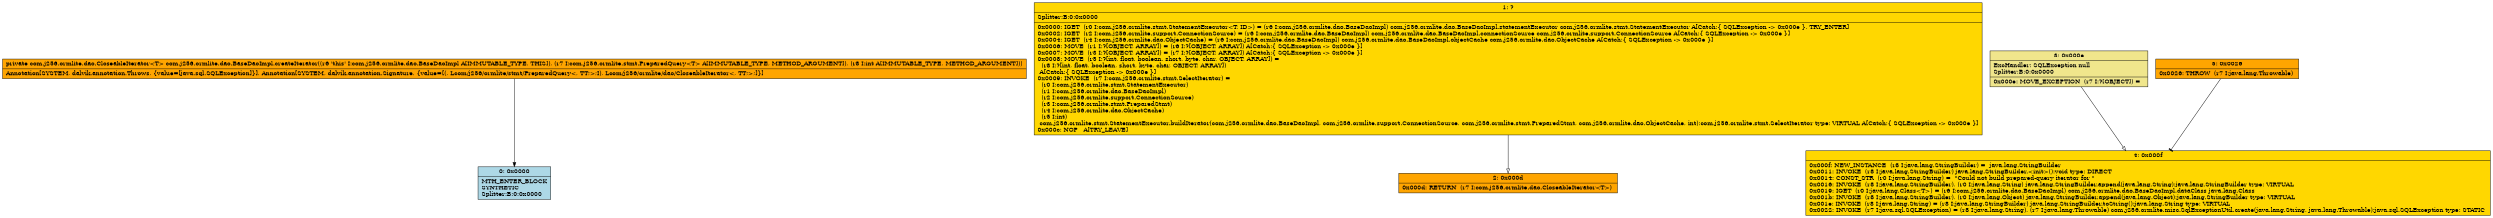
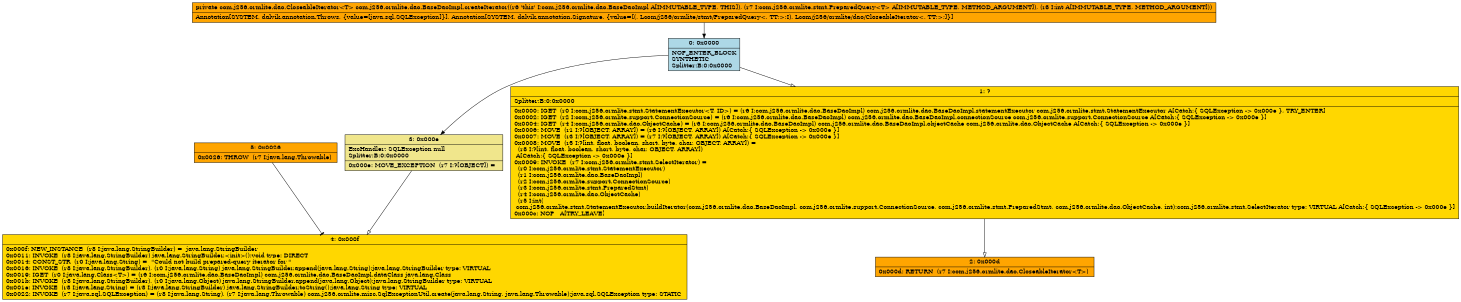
edge "0: 0x0000" -> "3: 0x000e": added
edge "0: 0x0000" -> "1: ?": added
node "0: 0x0000": text "MTH_ENTER_BLOCK" -> "NOP_ENTER_BLOCK"
